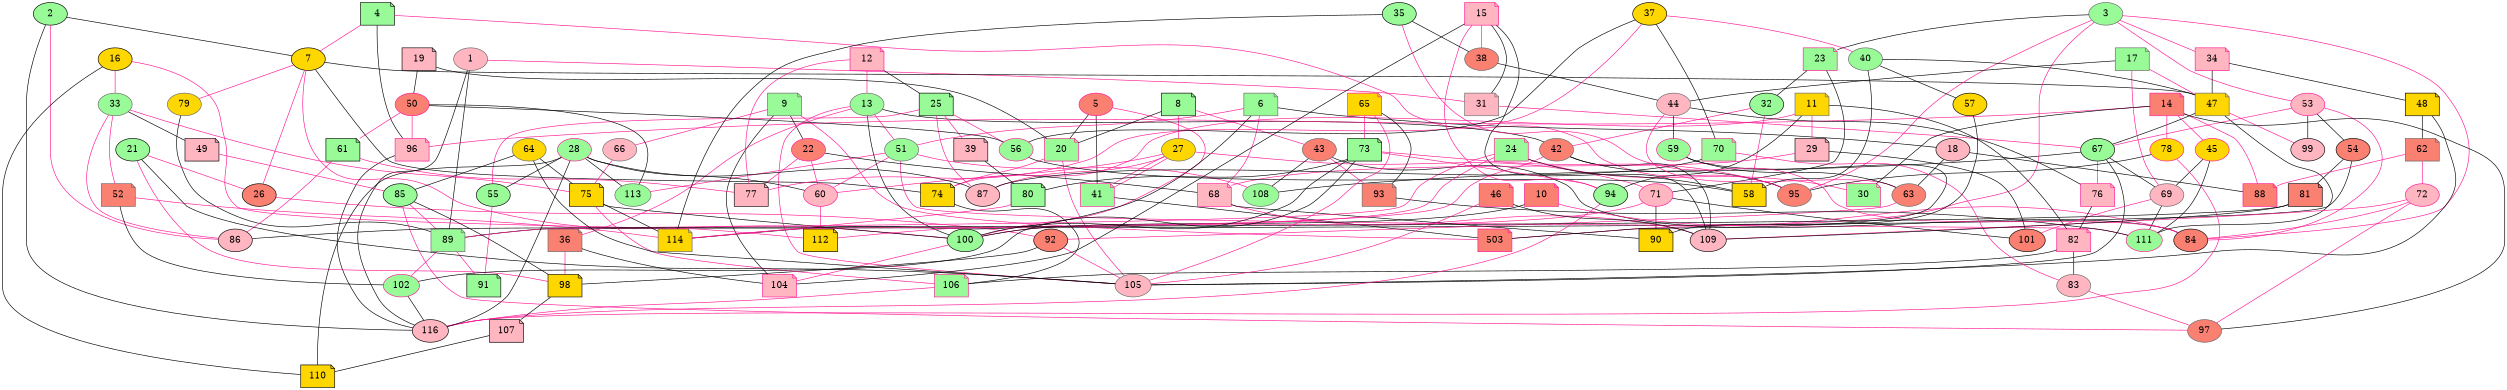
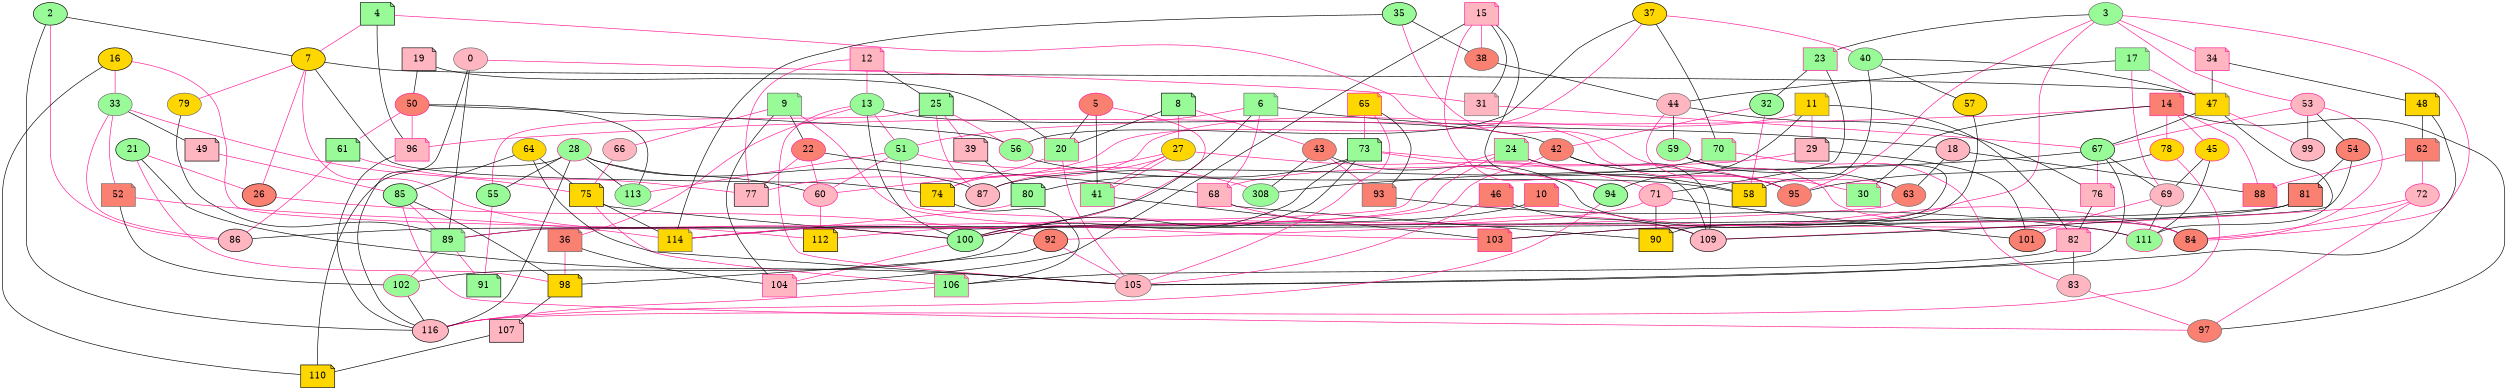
node "1": label "1" -> "0"
node "108": label "108" -> "308"
node "503": label "503" -> "103"
